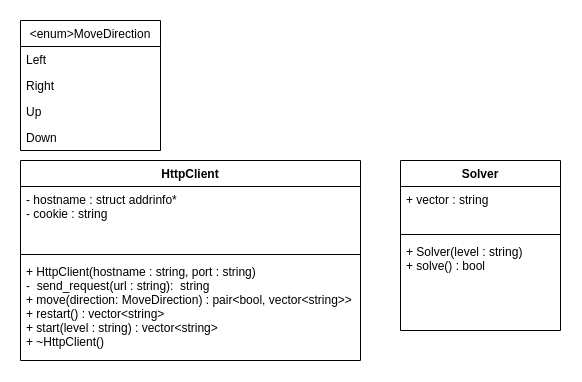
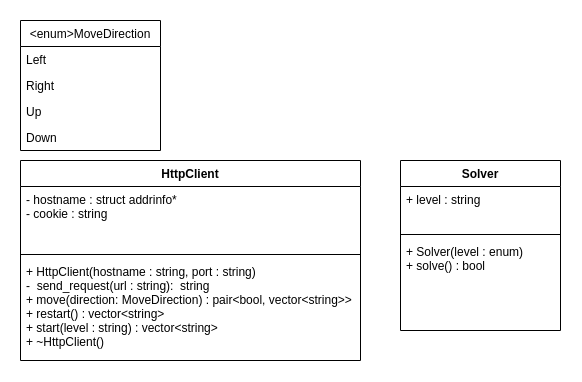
node "+ vector : string": label "+ vector : string" -> "+ level : string"
node "+ Solver(level : string) + solve() : bool": label "+ Solver(level : string) + solve() : bool" -> "+ Solver(level : enum) + solve() : bool"
